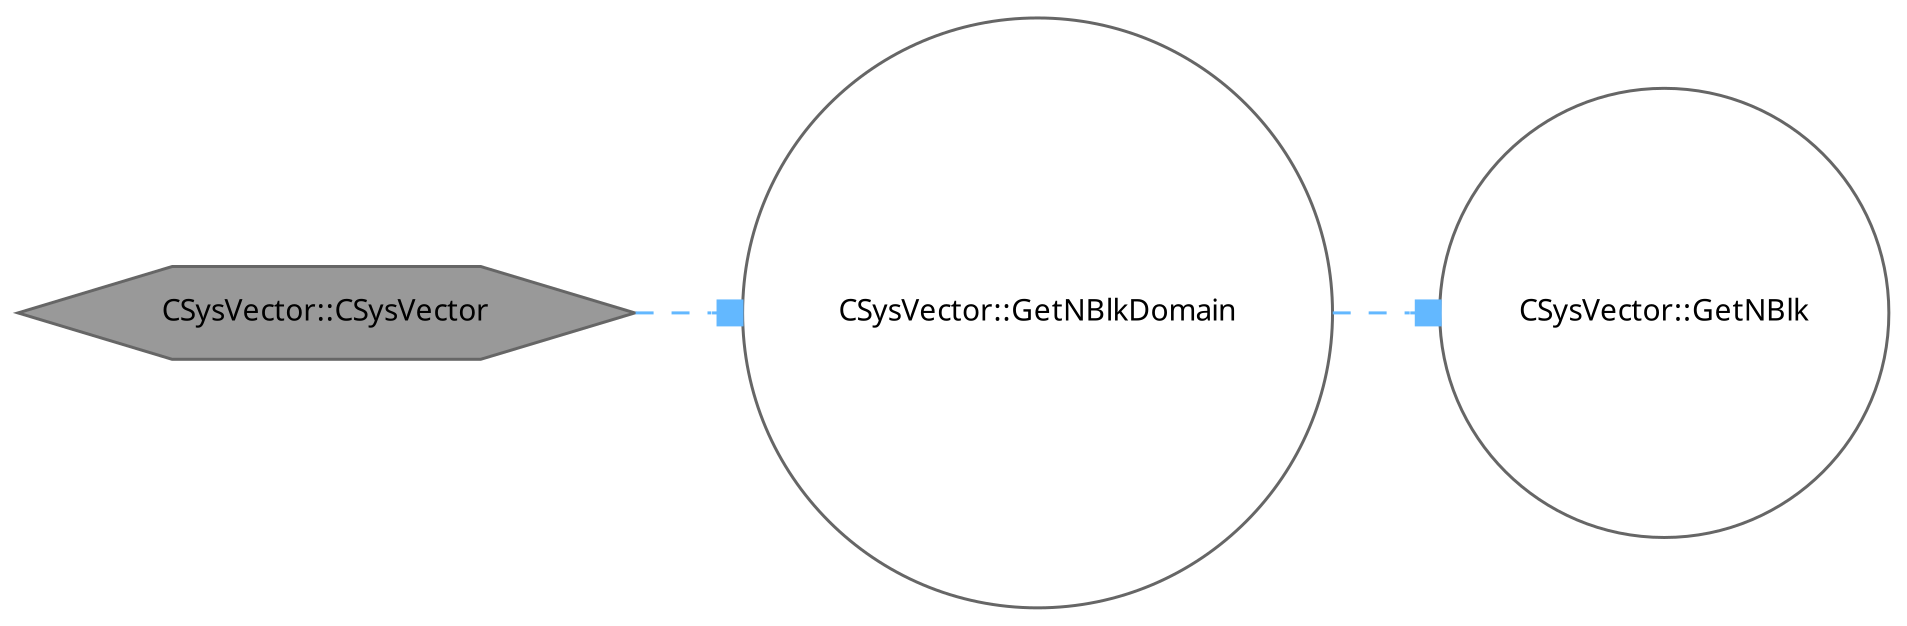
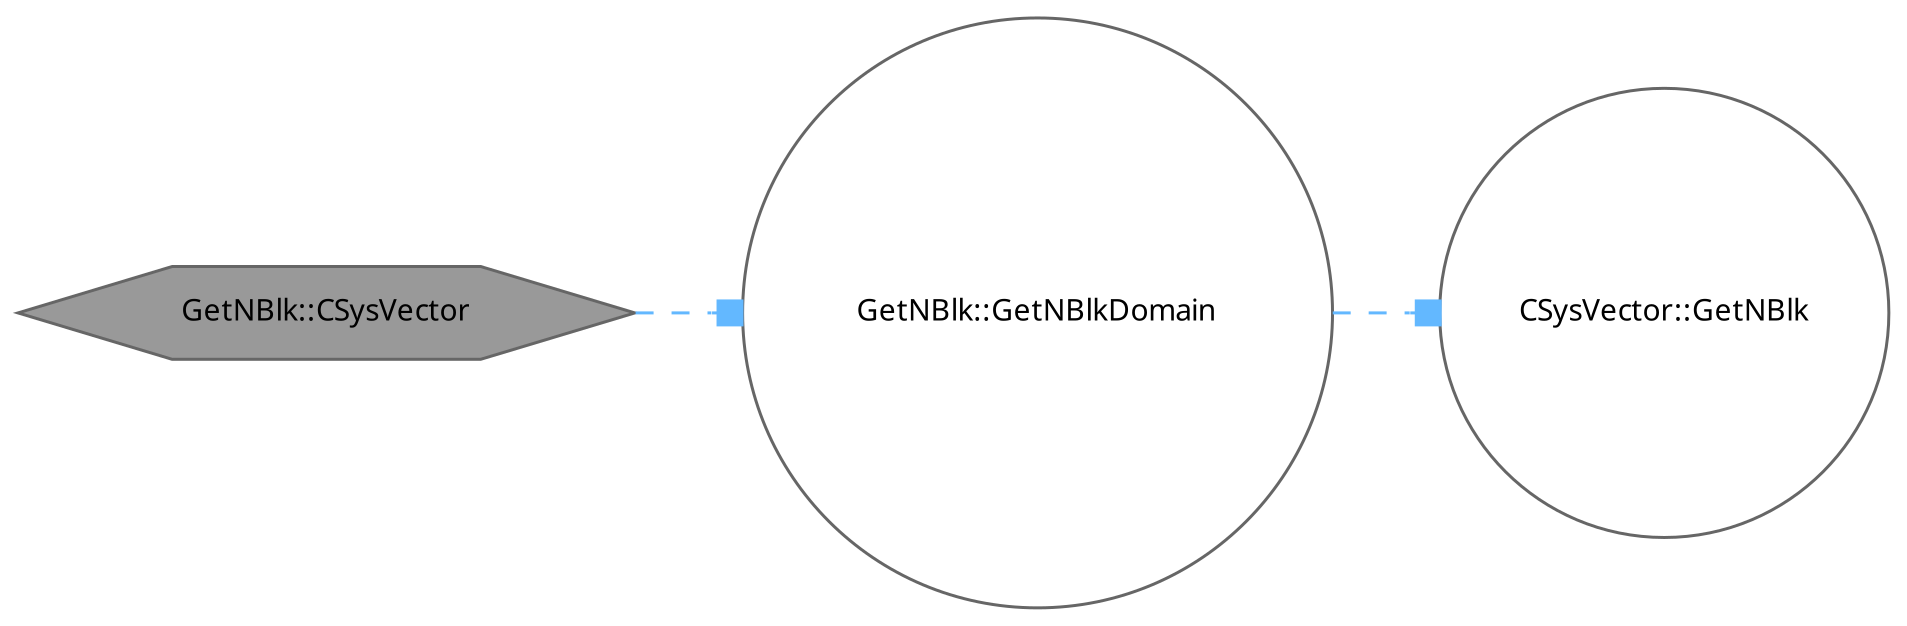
node "CSysVector::CSysVector": label "CSysVector::CSysVector" -> "GetNBlk::CSysVector"
node "CSysVector::GetNBlkDomain": label "CSysVector::GetNBlkDomain" -> "GetNBlk::GetNBlkDomain"
